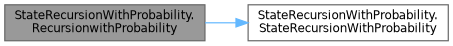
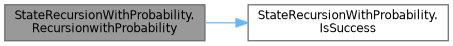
node "StateRecursionWithProbability. StateRecursionWithProbability": label "StateRecursionWithProbability. StateRecursionWithProbability" -> "StateRecursionWithProbability. IsSuccess"
